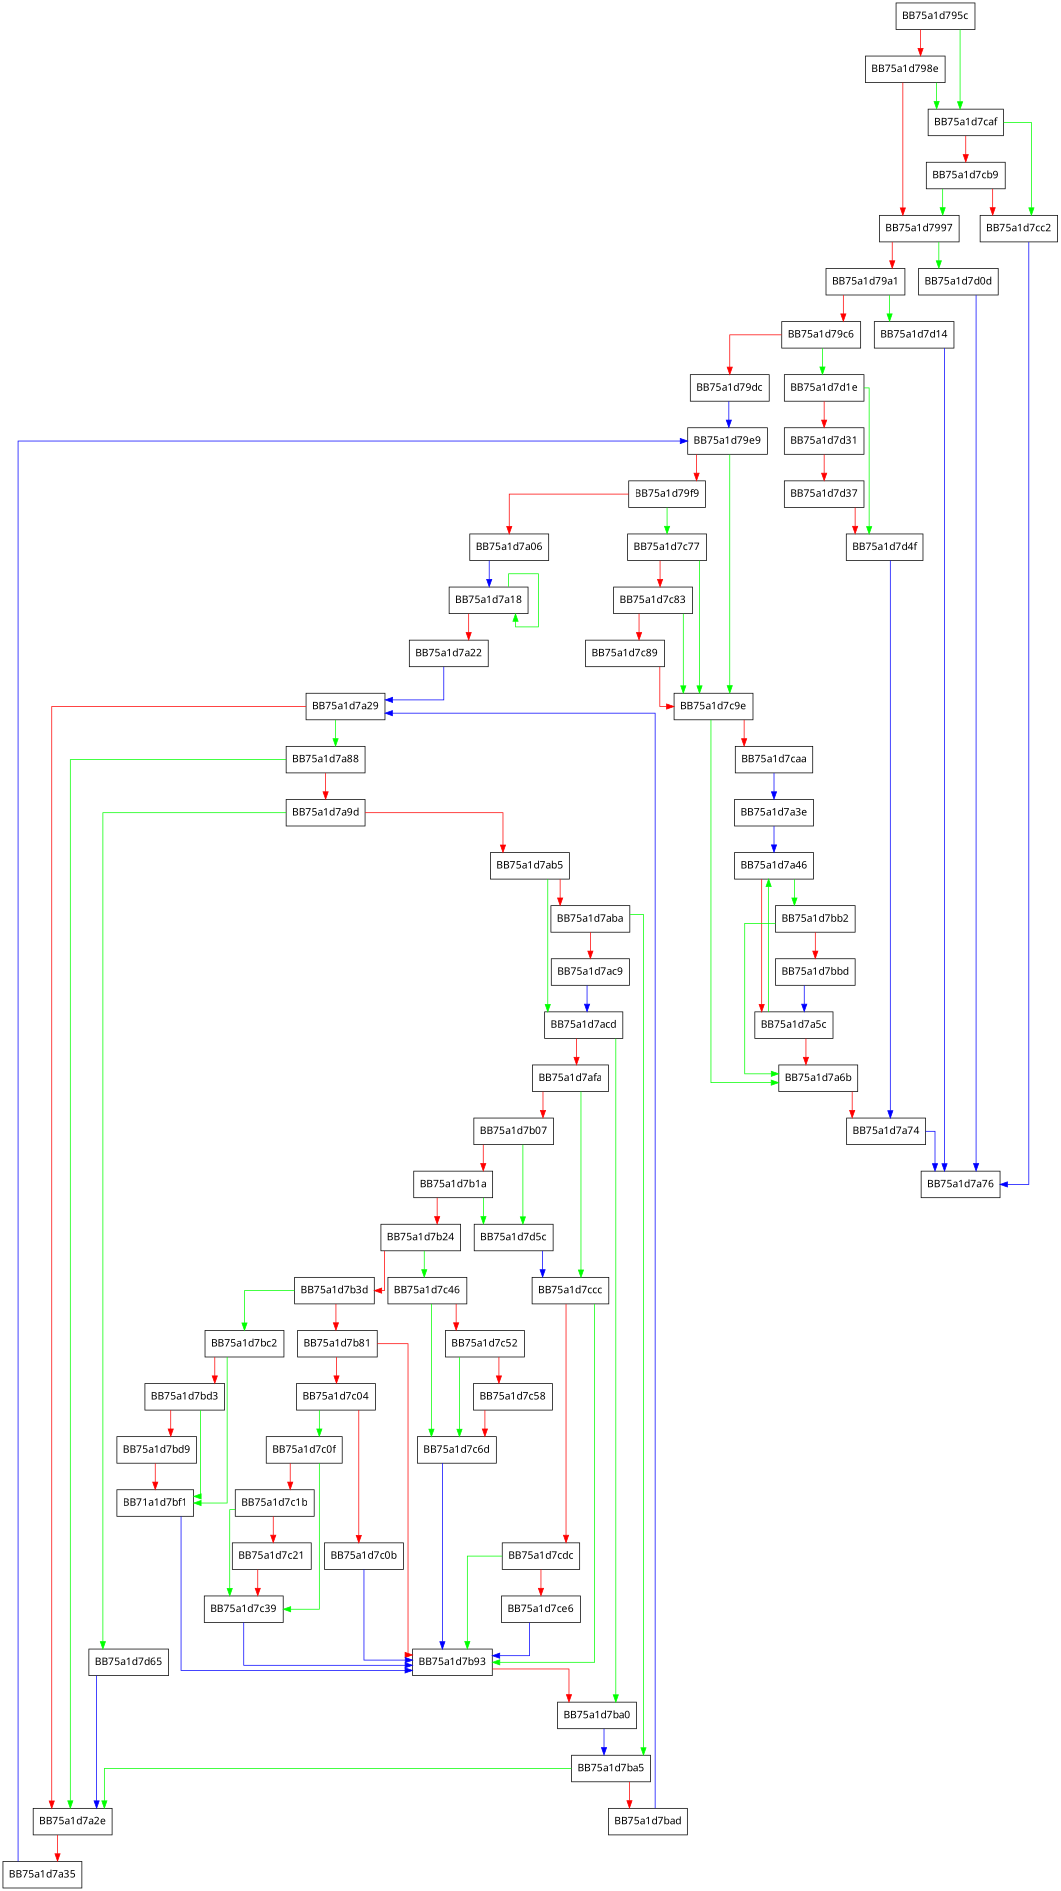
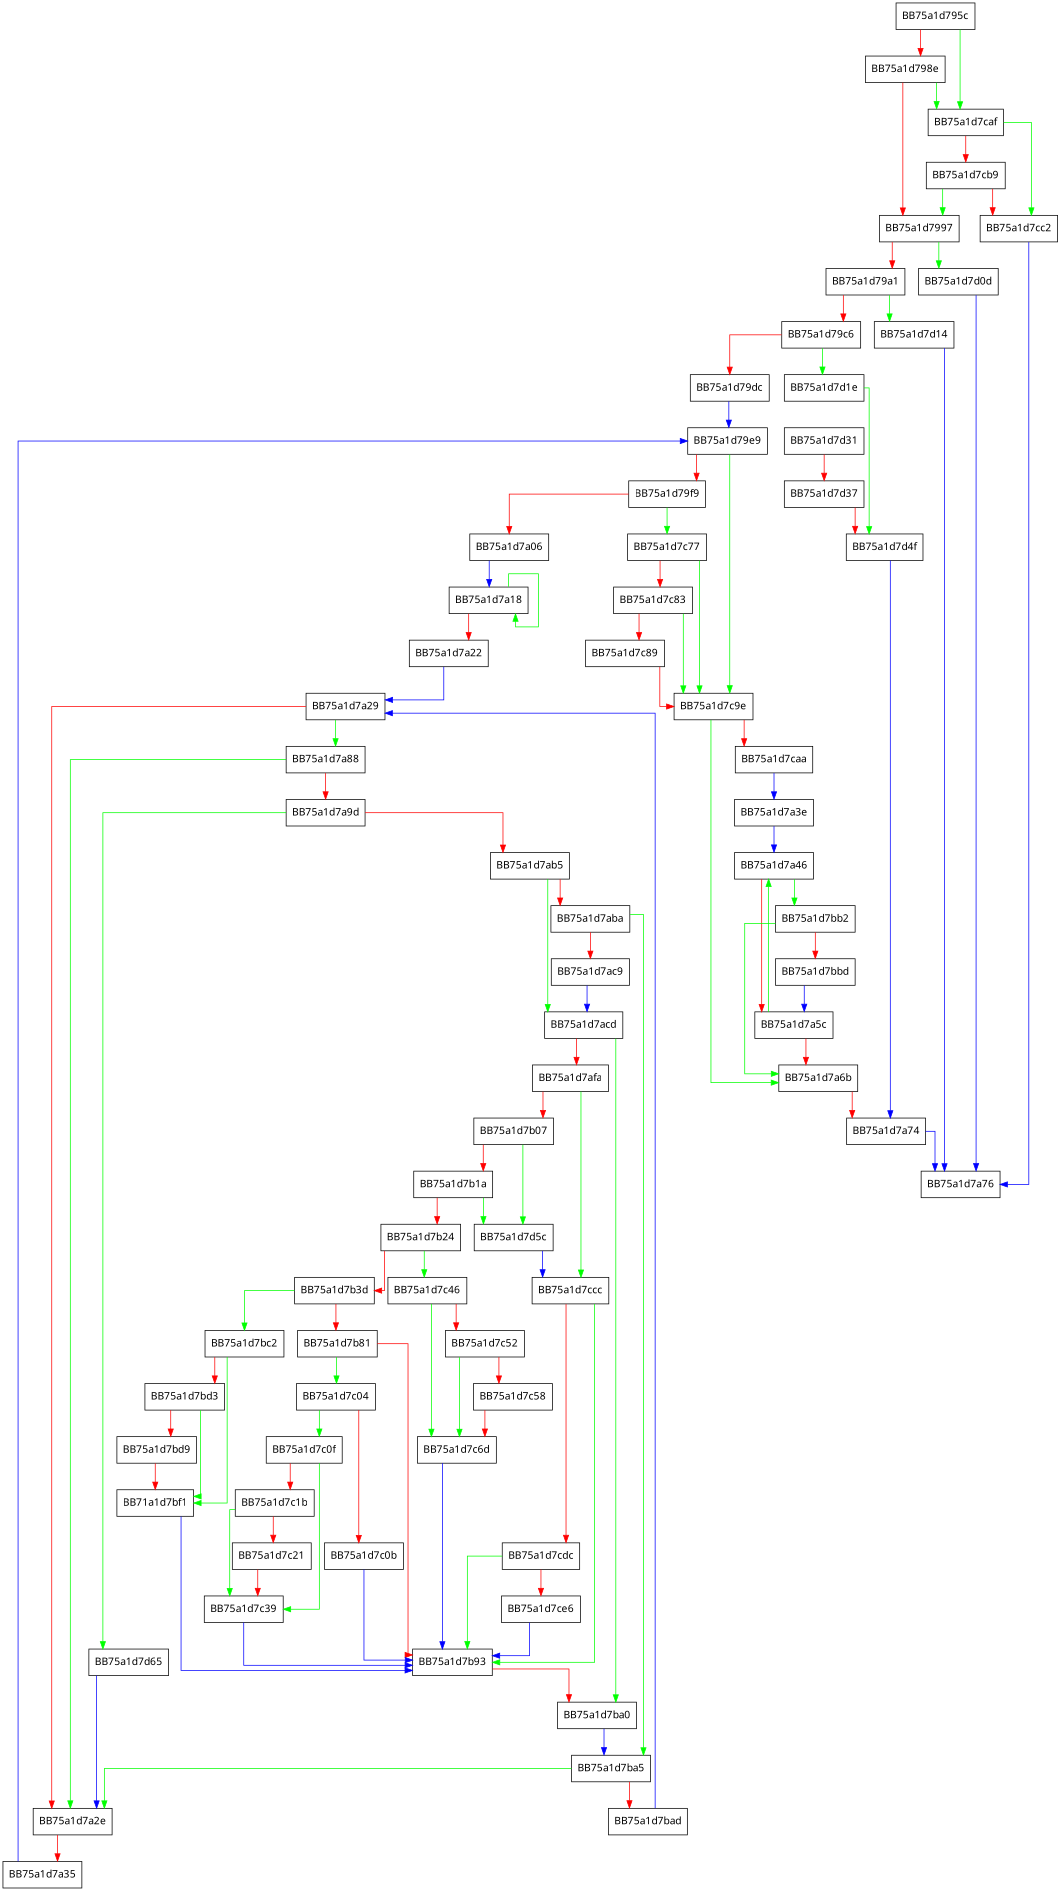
edge "BB75a1d7d1e" -> "BB75a1d7d31": removed
edge "BB75a1d7b81" -> "BB75a1d7c04": color red -> green
